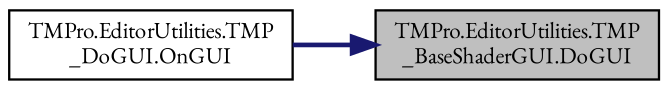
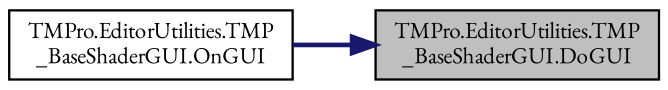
node "TMPro.EditorUtilities.TMP _DoGUI.OnGUI": label "TMPro.EditorUtilities.TMP _DoGUI.OnGUI" -> "TMPro.EditorUtilities.TMP _BaseShaderGUI.OnGUI"
